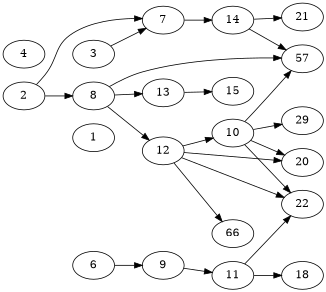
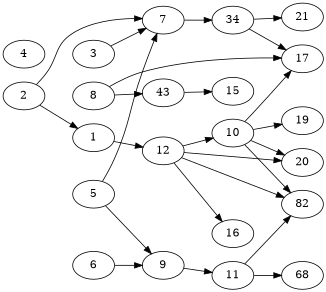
node "14": label "14" -> "34"
node "57": label "57" -> "17"
node "13": label "13" -> "43"
edge "2" -> "8": now "2" -> "1"
edge "8" -> "12": now "1" -> "12"
node "29": label "29" -> "19"
node "5": added
node "22": label "22" -> "82"
node "66": label "66" -> "16"
node "18": label "18" -> "68"
